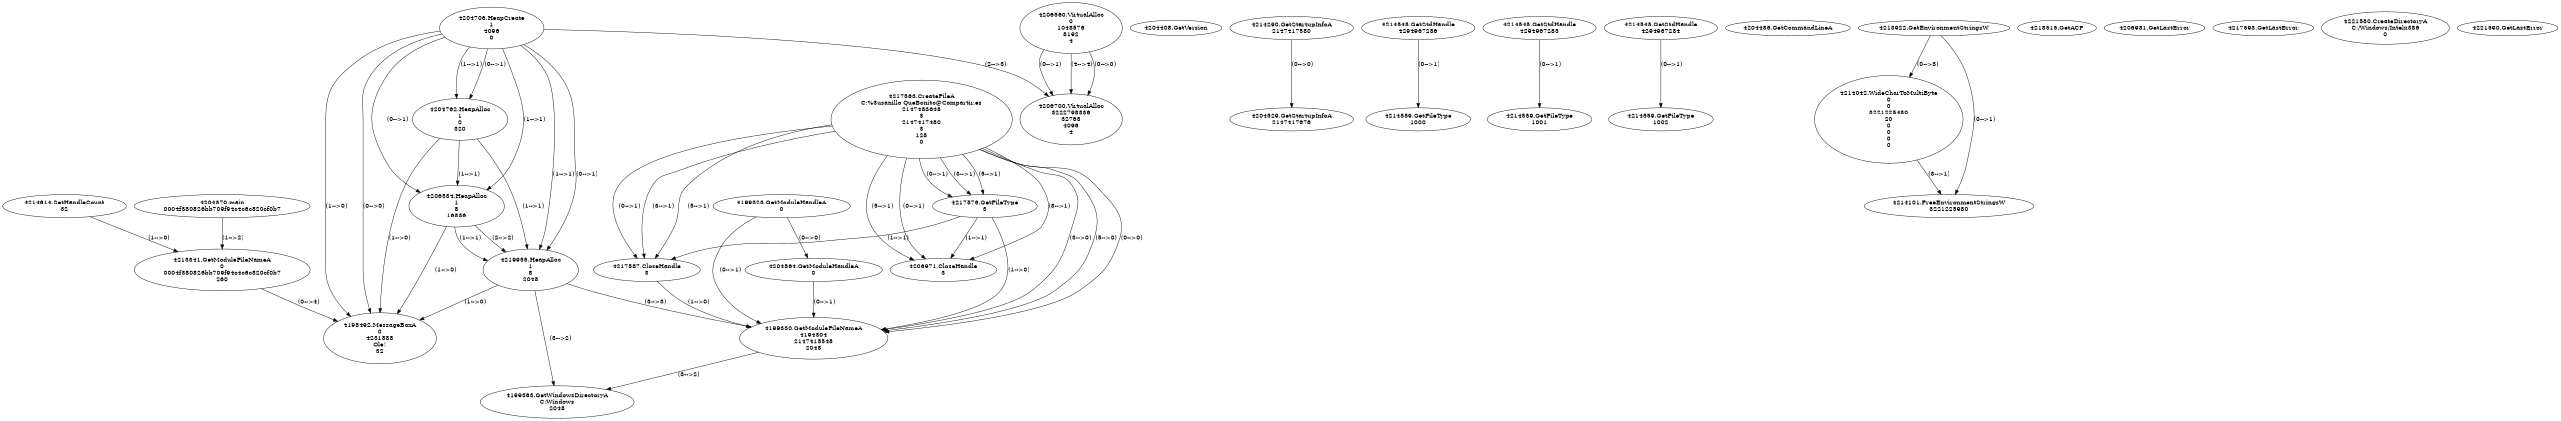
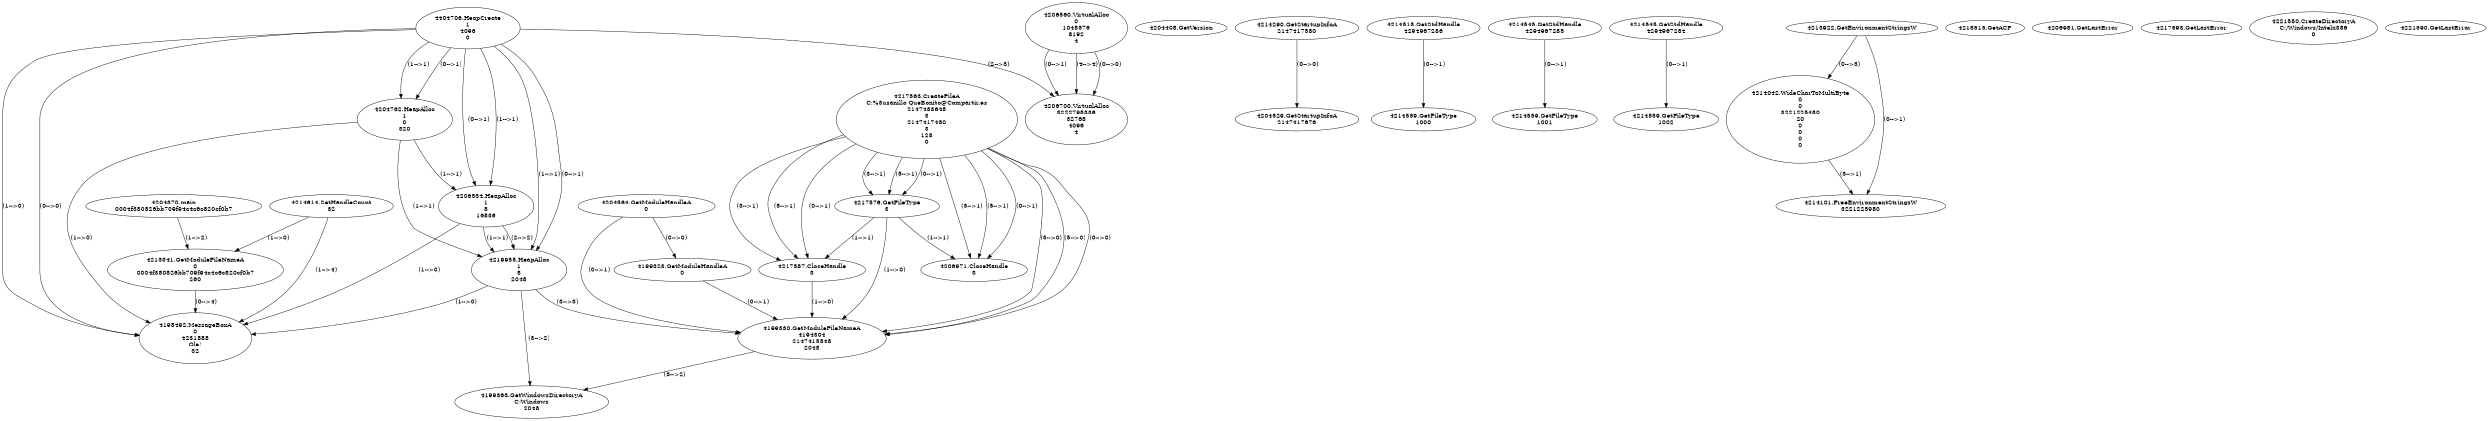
node "4204706.HeapCreate 1 4096 0": label "4204706.HeapCreate 1 4096 0" -> "4404706.HeapCreate 1 4096 0"
node "4214545.GetStdHandle 4294967286": label "4214545.GetStdHandle 4294967286" -> "4214515.GetStdHandle 4294967286"
node "4204486.GetCommandLineA": removed
edge "4199323.GetModuleHandleA 0" -> "4204564.GetModuleHandleA 0": reversed
edge "4214614.SetHandleCount 32" -> "4198492.MessageBoxA 0 4231888 Ole! 32": added, label "(1-->4)"
